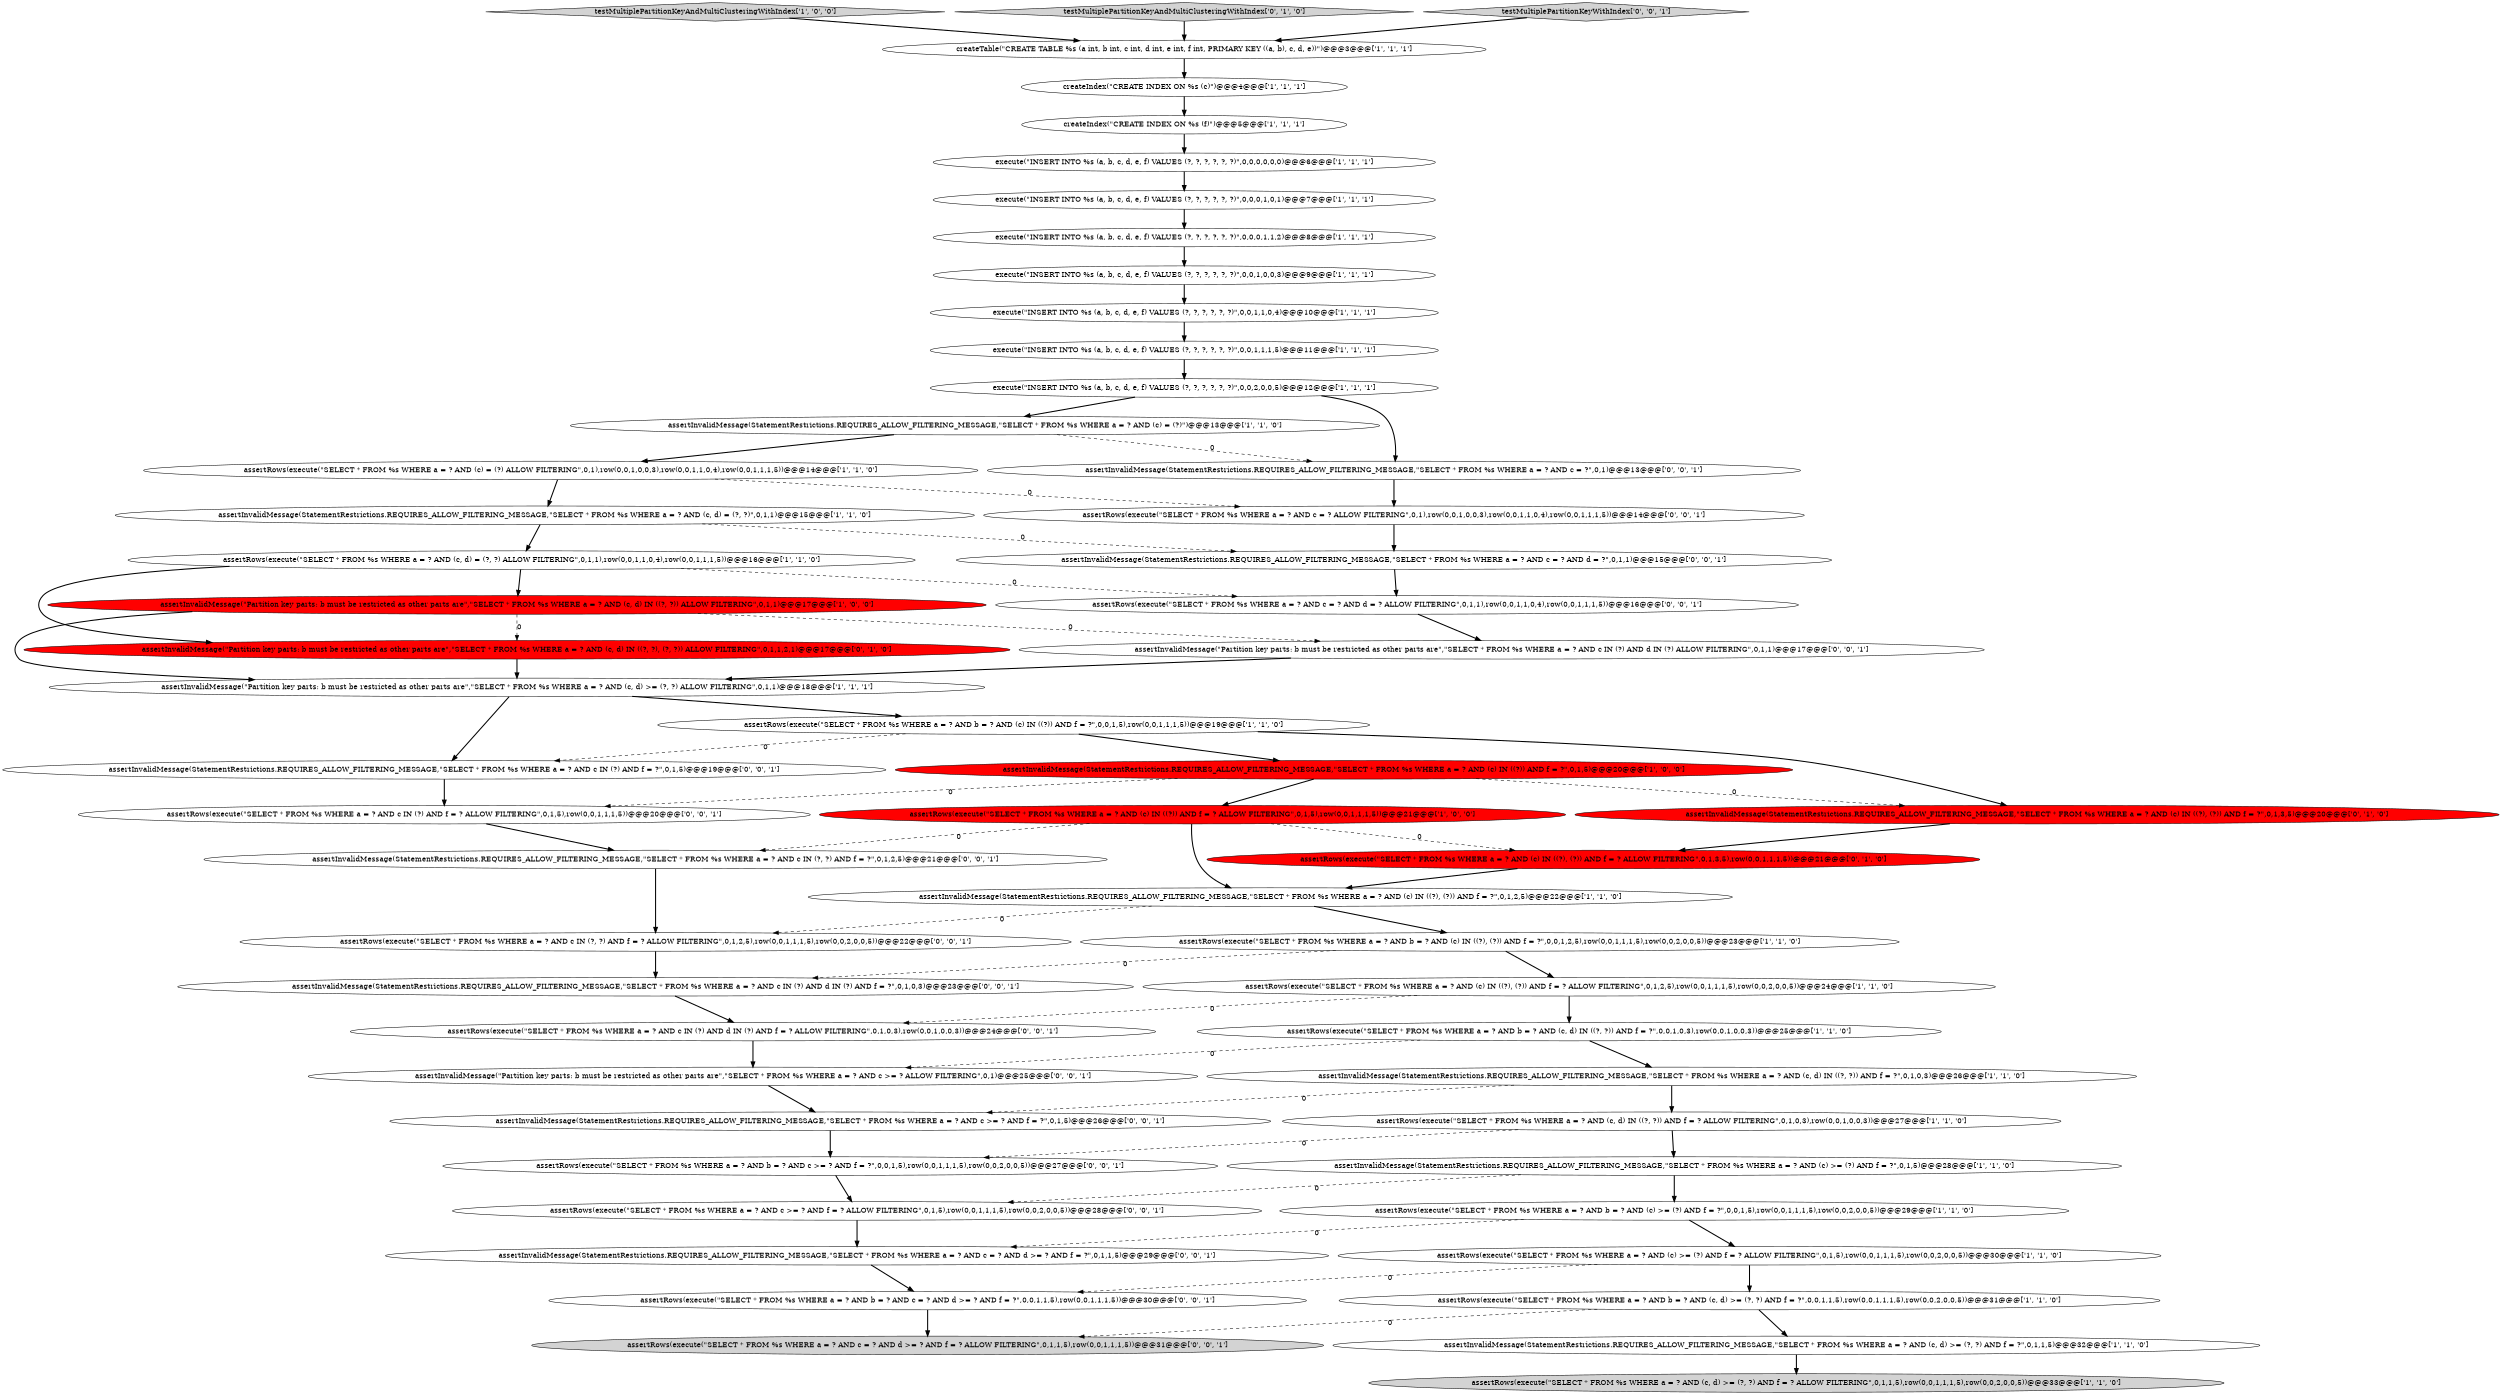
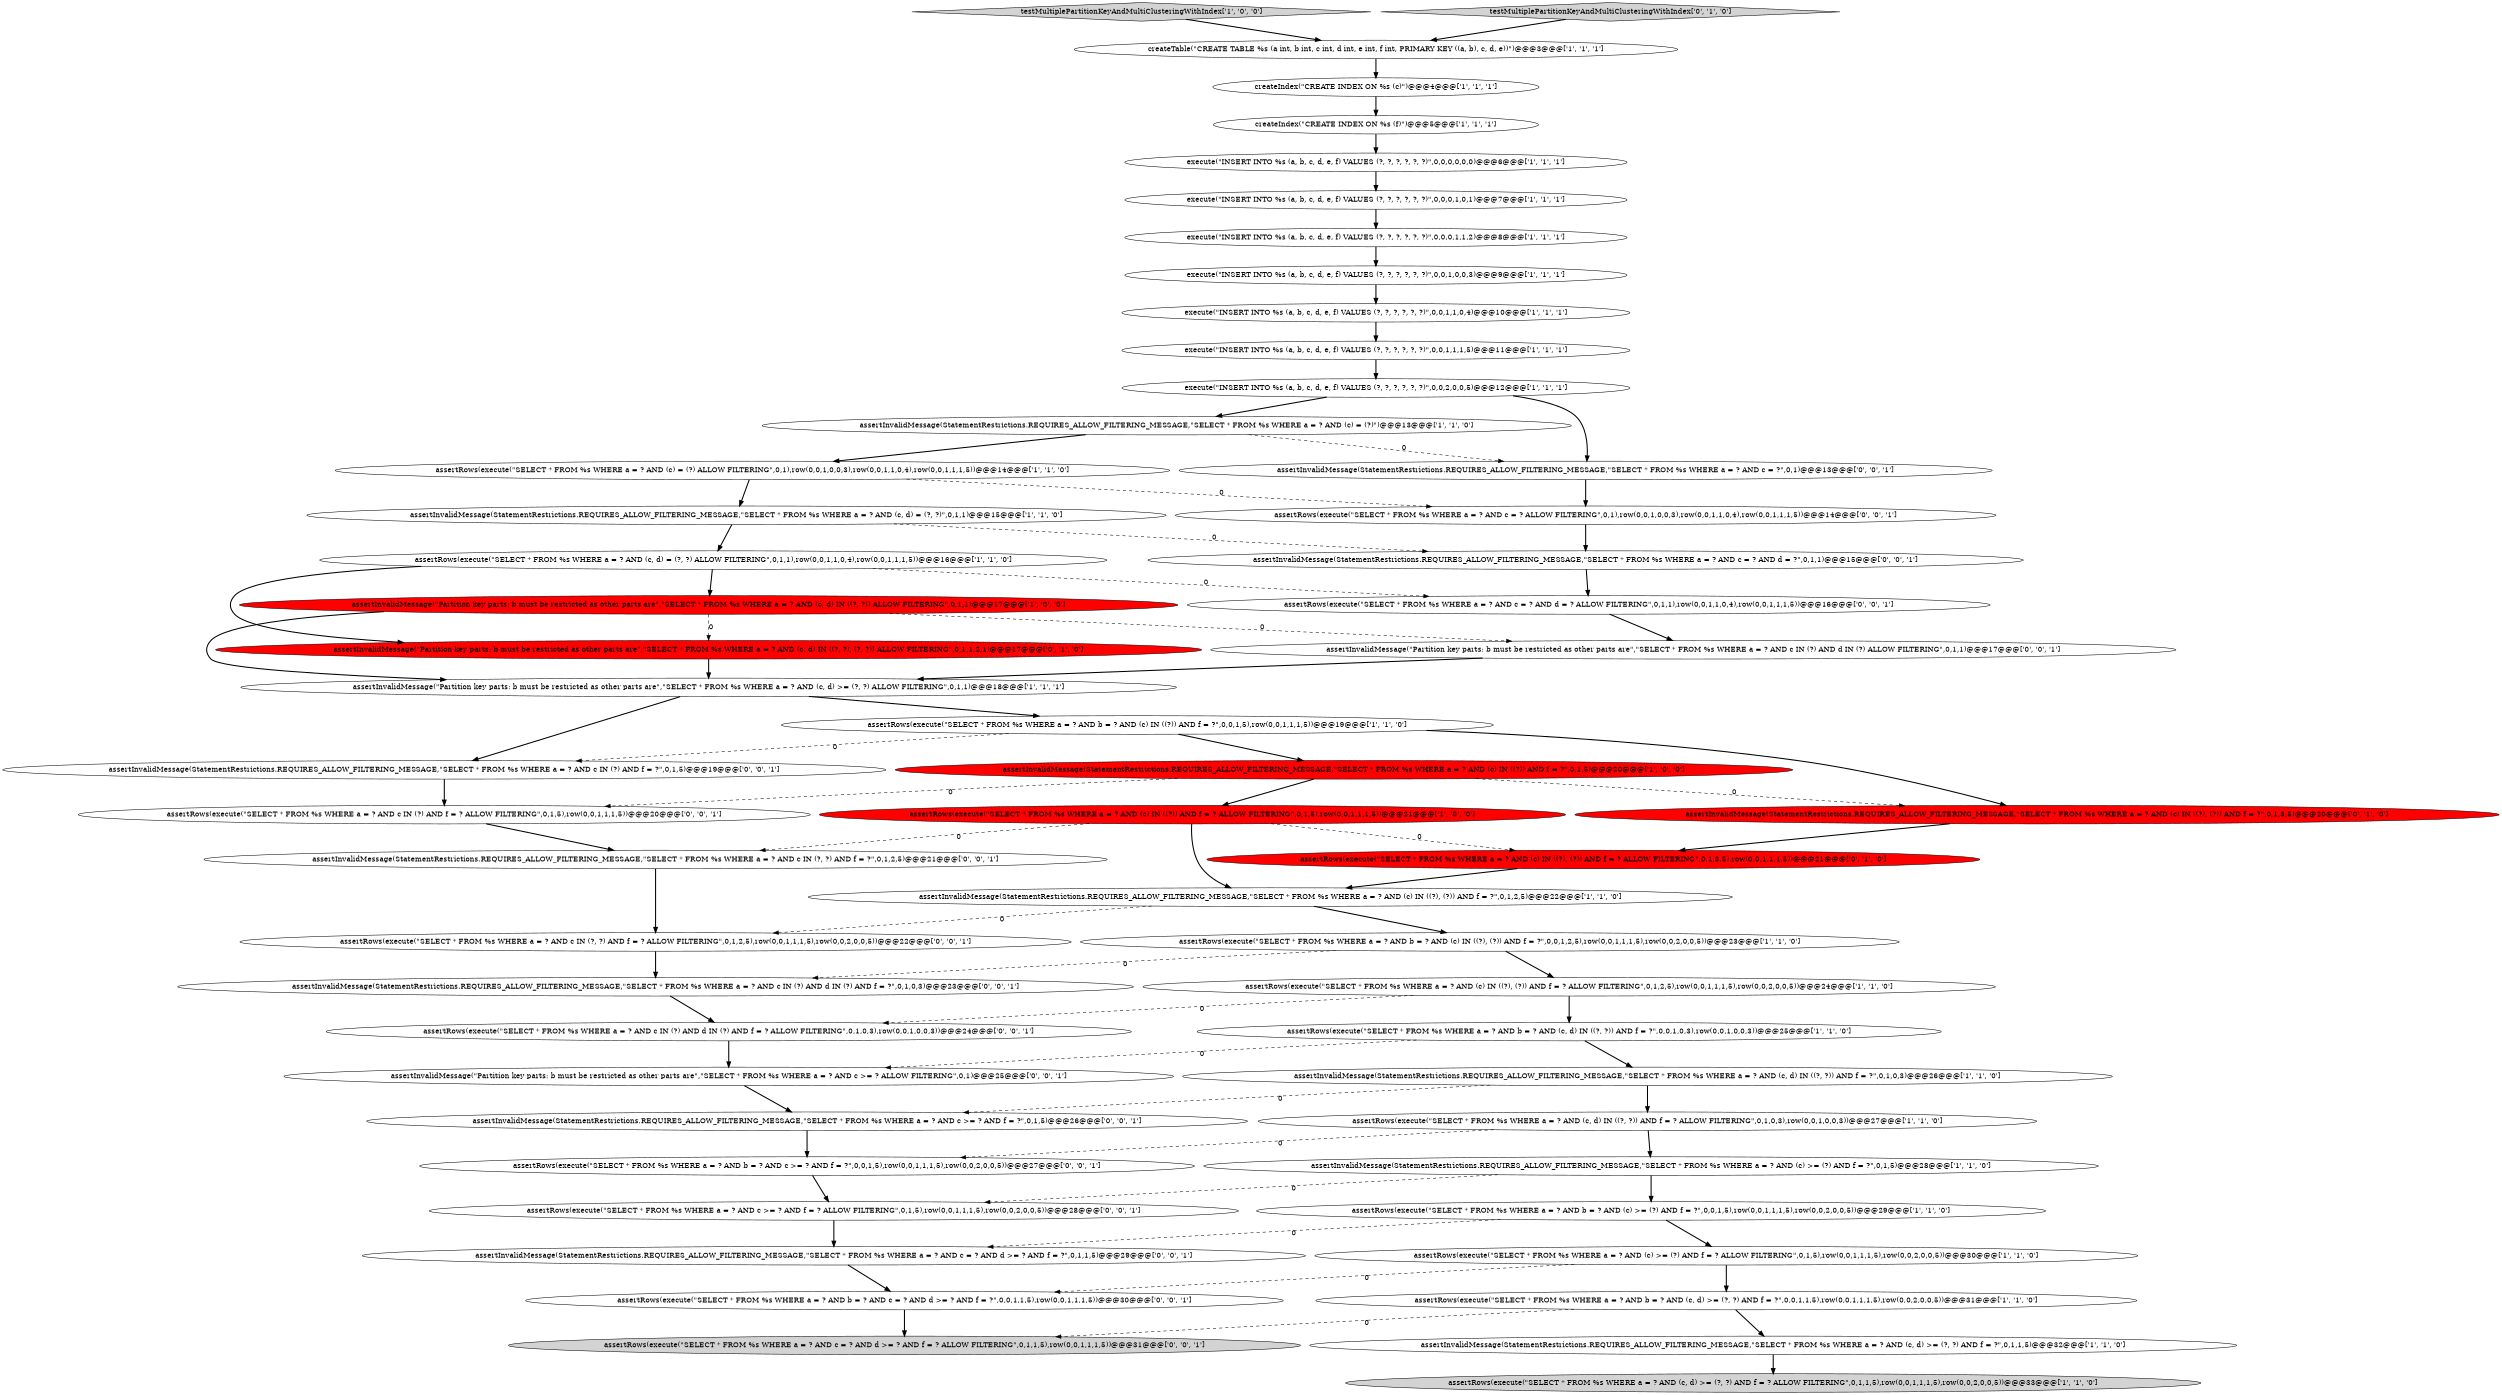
node "testMultiplePartitionKeyWithIndex['0', '0', '1']": removed
